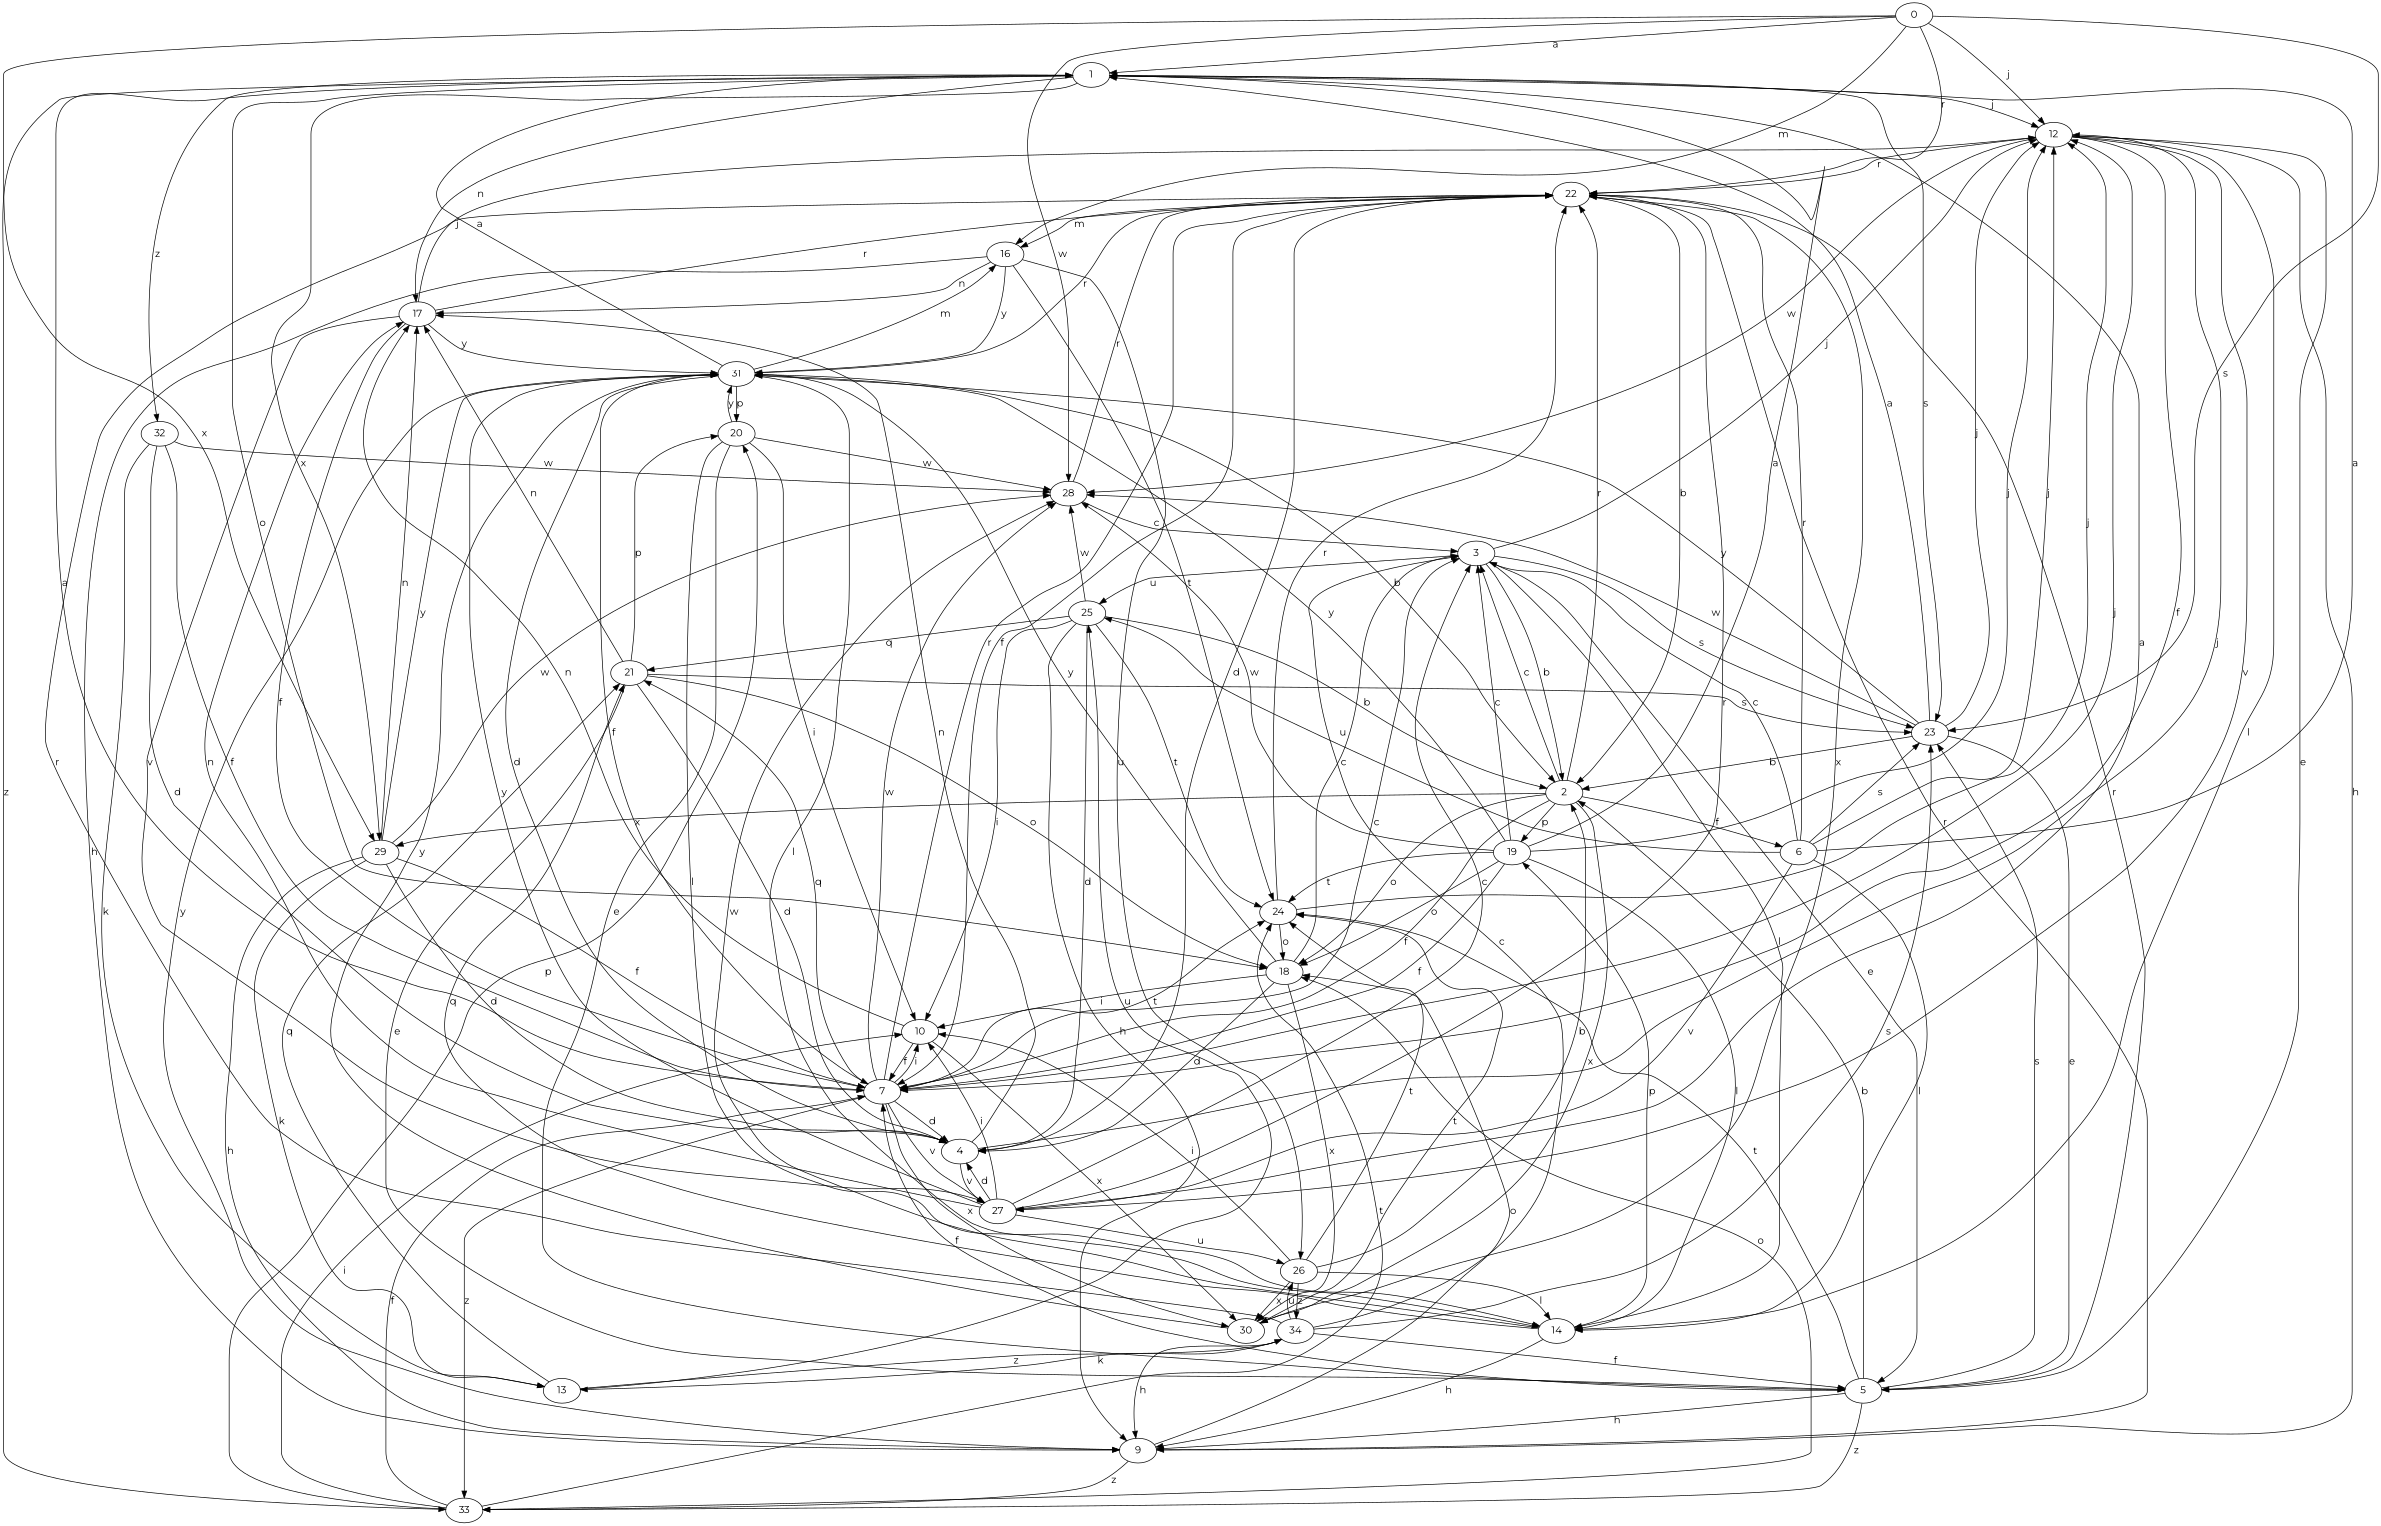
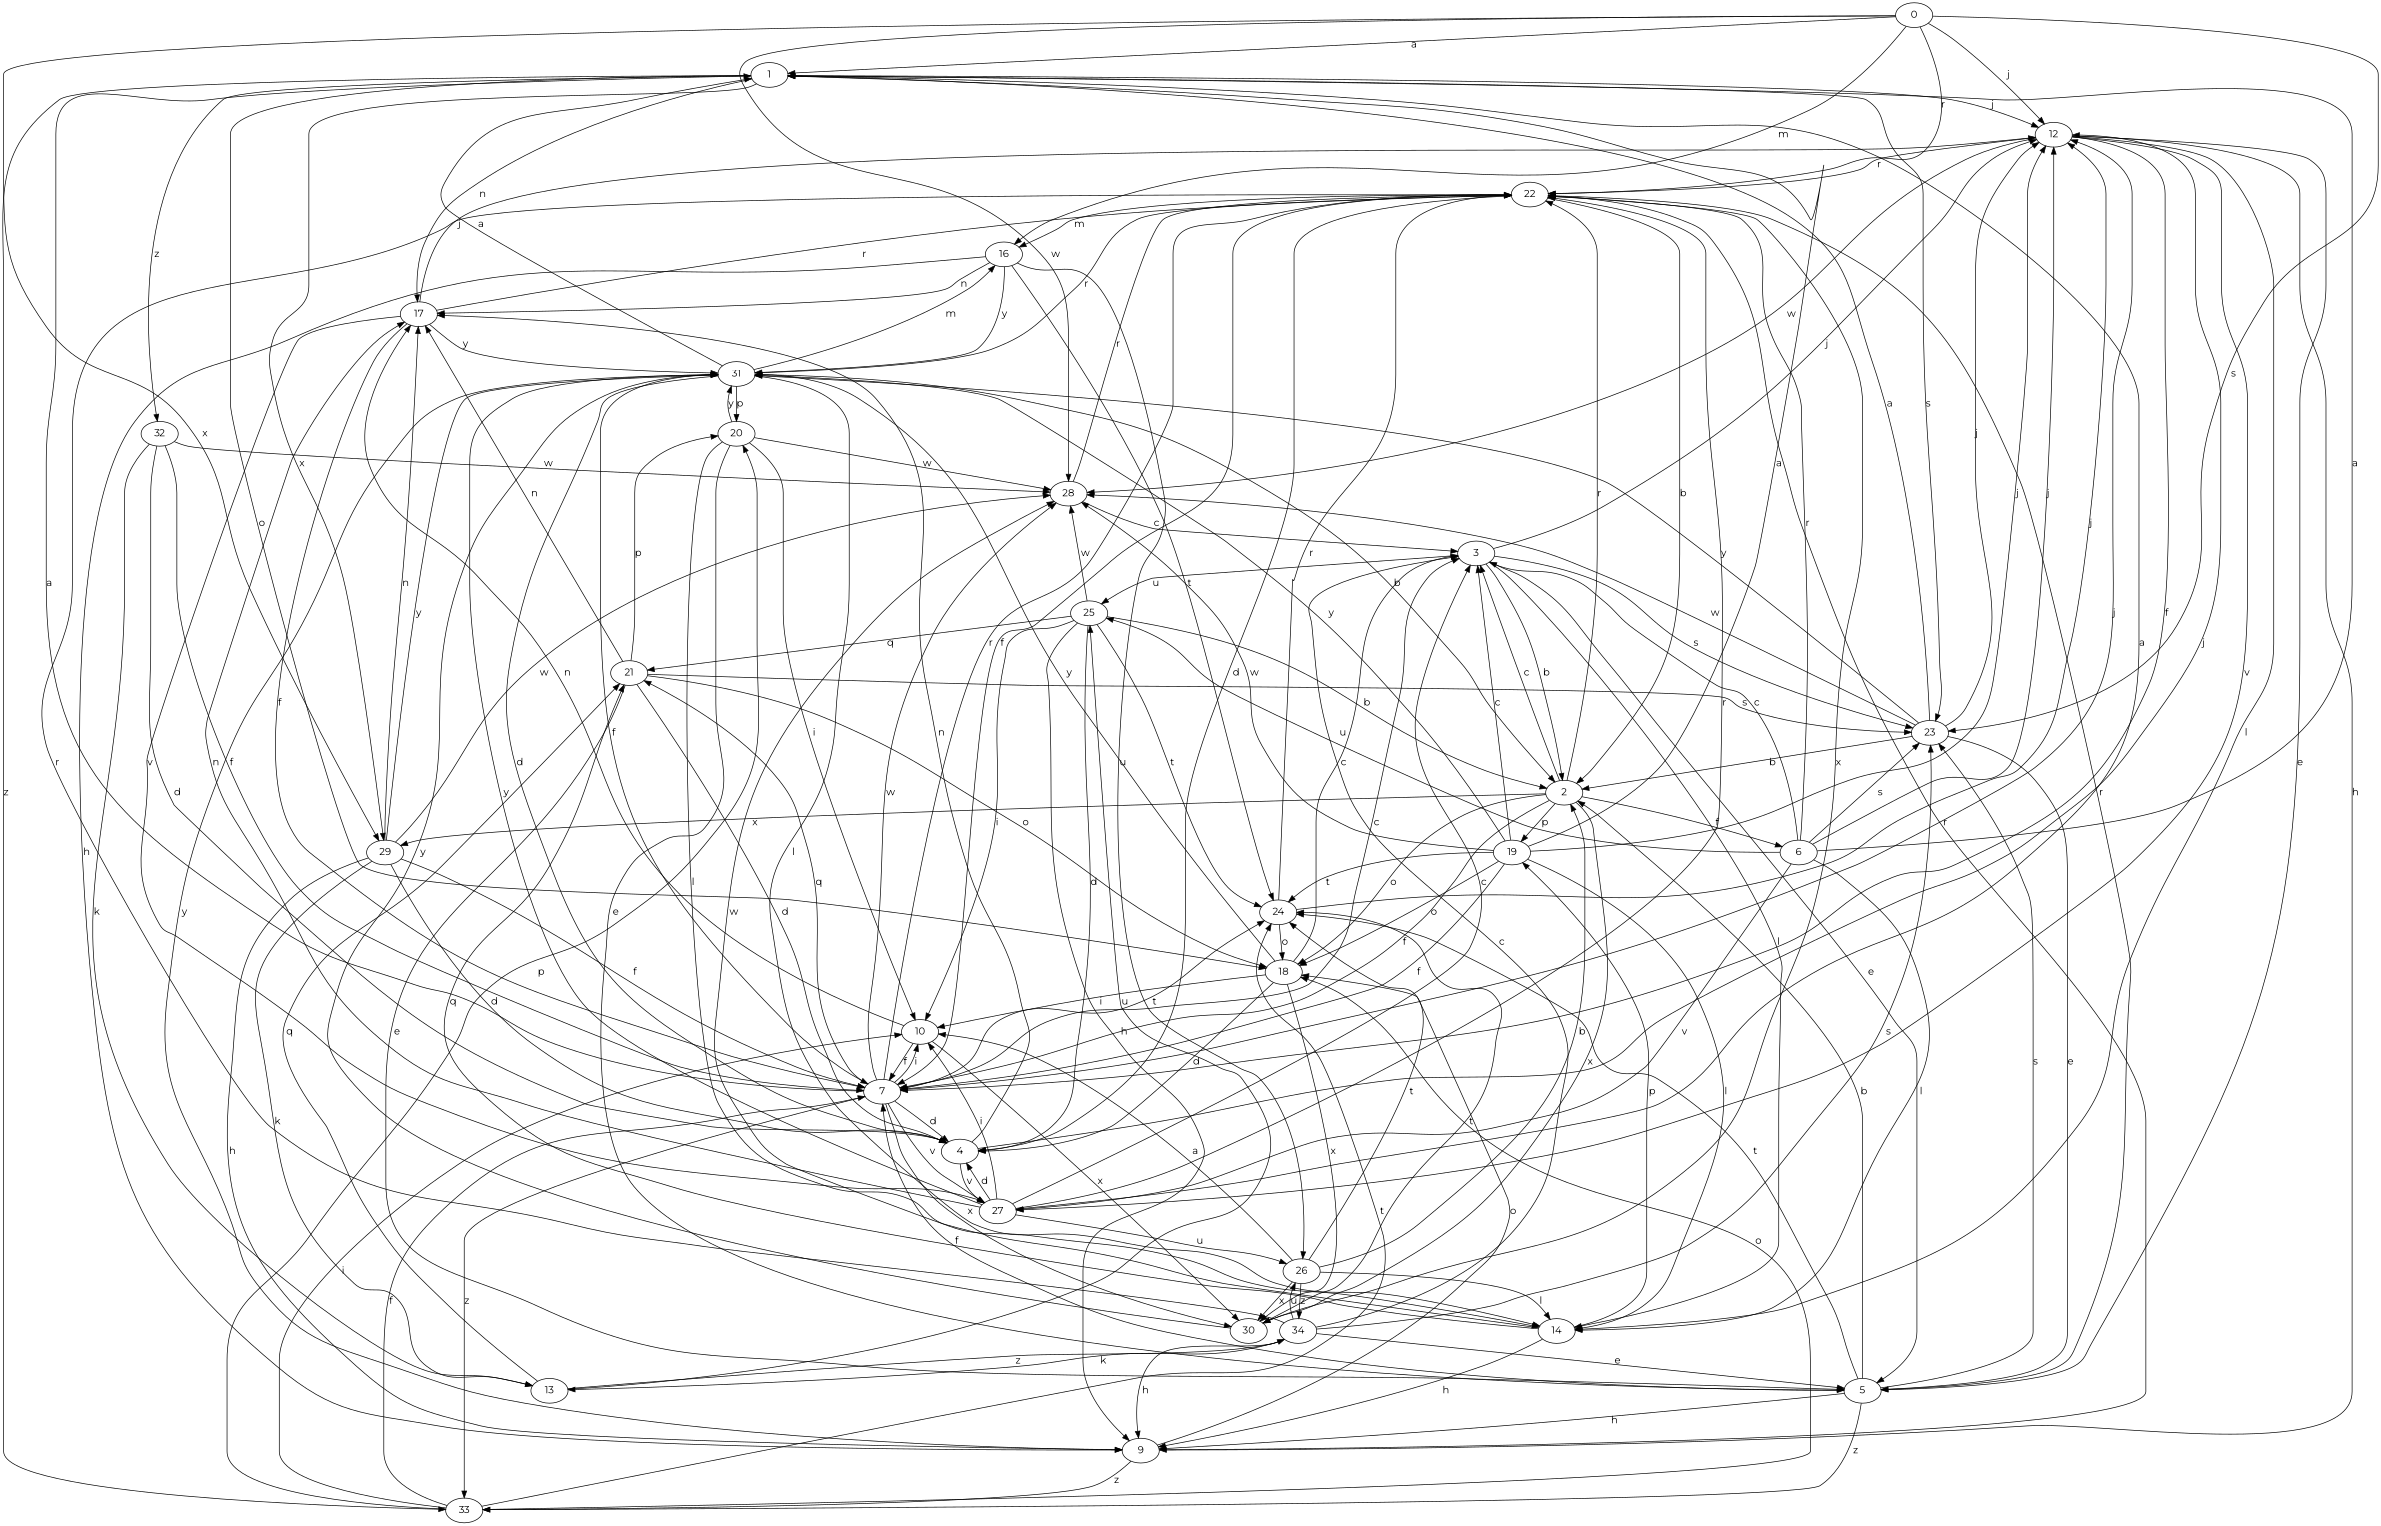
edge "26" -> "10": label "i" -> "a"
edge "34" -> "5": label "f" -> "e"
